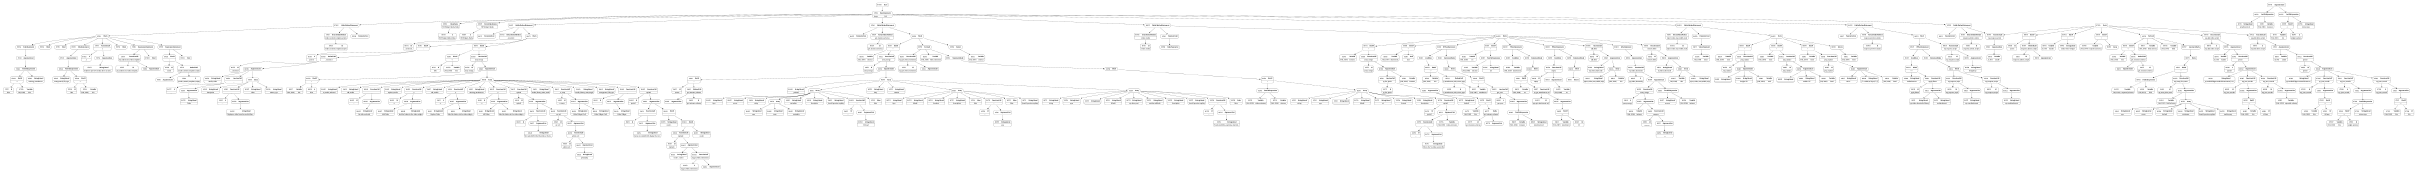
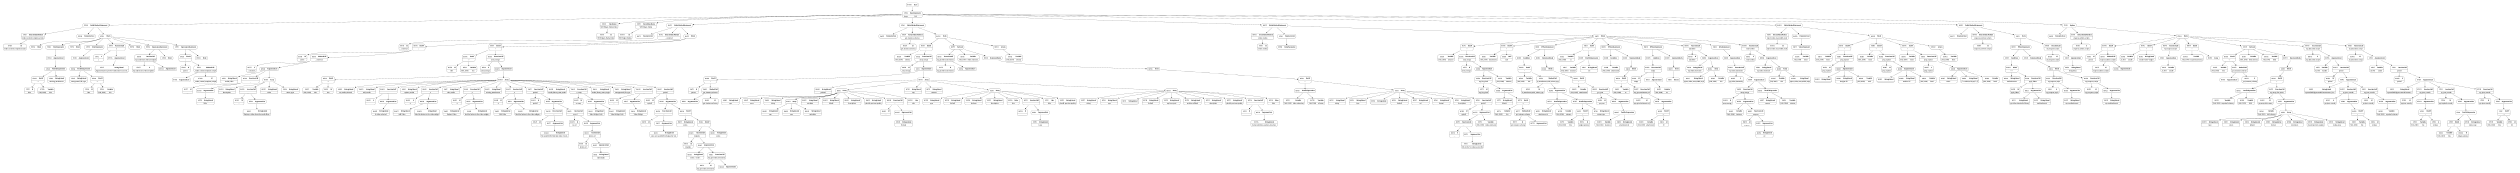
node "87025": text "PublicMethodStatement" -> "Replace"
edge "87025" -> "86947": now "87025" -> "87024"
node "87053": text "Unable to preview media due to an unk..." -> "ArgumentList to preview media due to an unk..."
edge "86799" -> "86802": now "86799" -> "86798"
node "87006": text "wp_json_encode" -> "wp_implode_encode"
node "86692": added
node "86777": text "Media" -> "MethodCall"
node "86969": added
